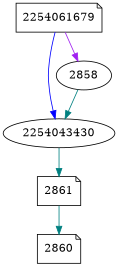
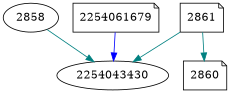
edge "2254061679" -> "2858": removed
edge "2254043430" -> "2861": reversed
